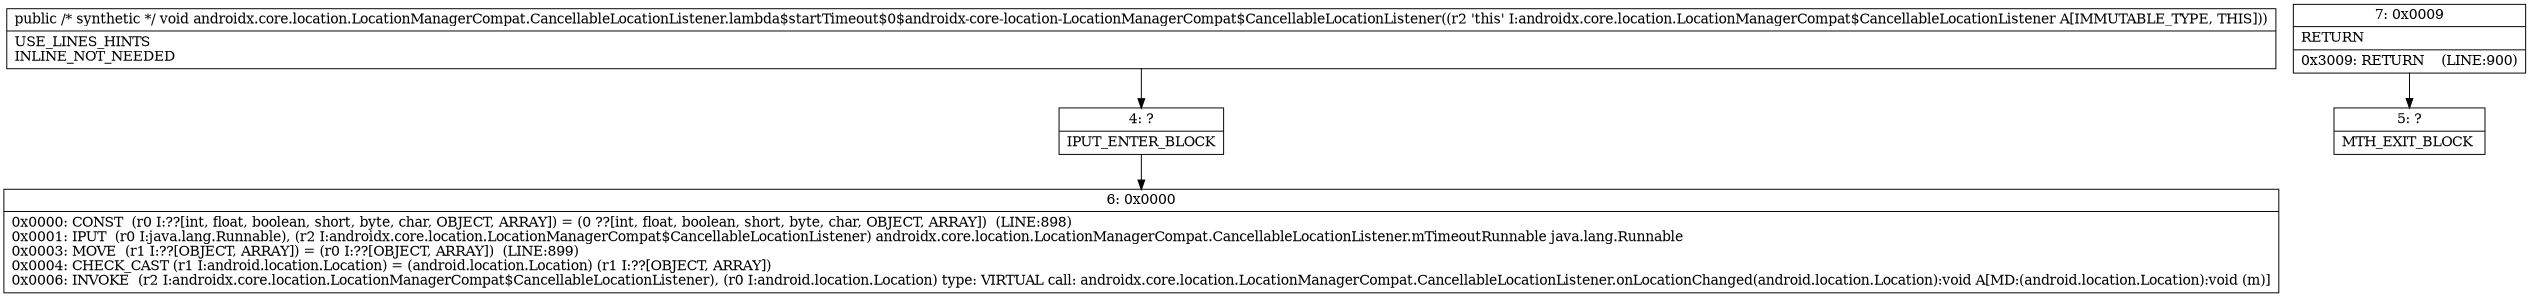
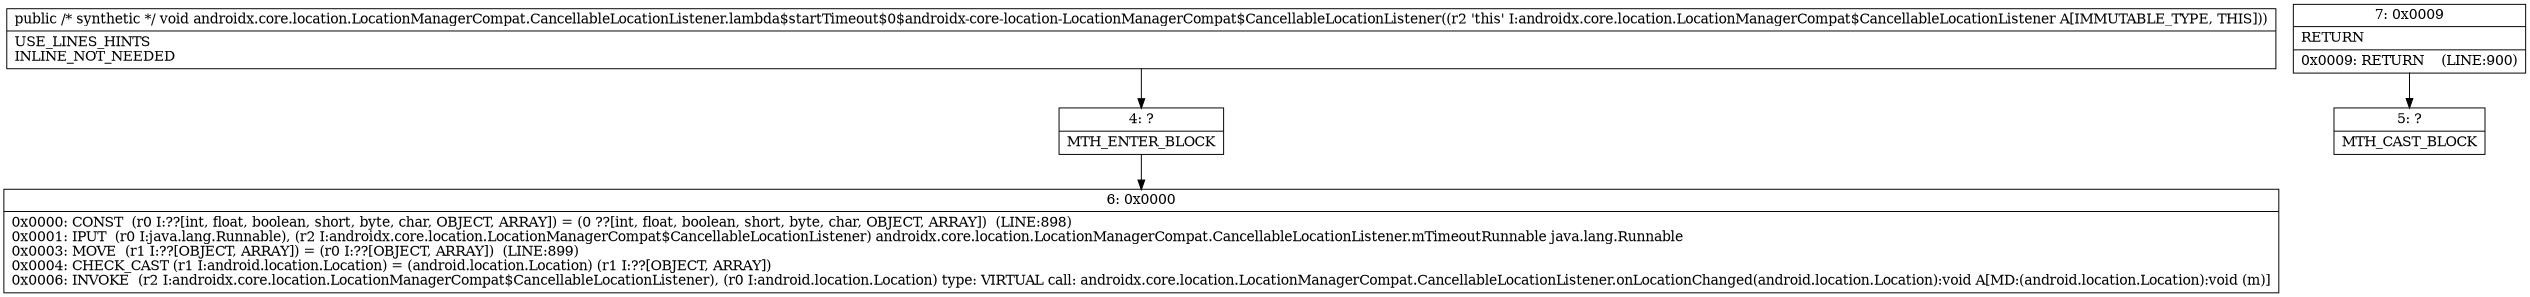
node "7: 0x0009": text "0x3009: RETURN    (LINE:900)" -> "0x0009: RETURN    (LINE:900)"
node "4: ?": text "IPUT_ENTER_BLOCK" -> "MTH_ENTER_BLOCK"
node "5: ?": text "MTH_EXIT_BLOCK" -> "MTH_CAST_BLOCK"
